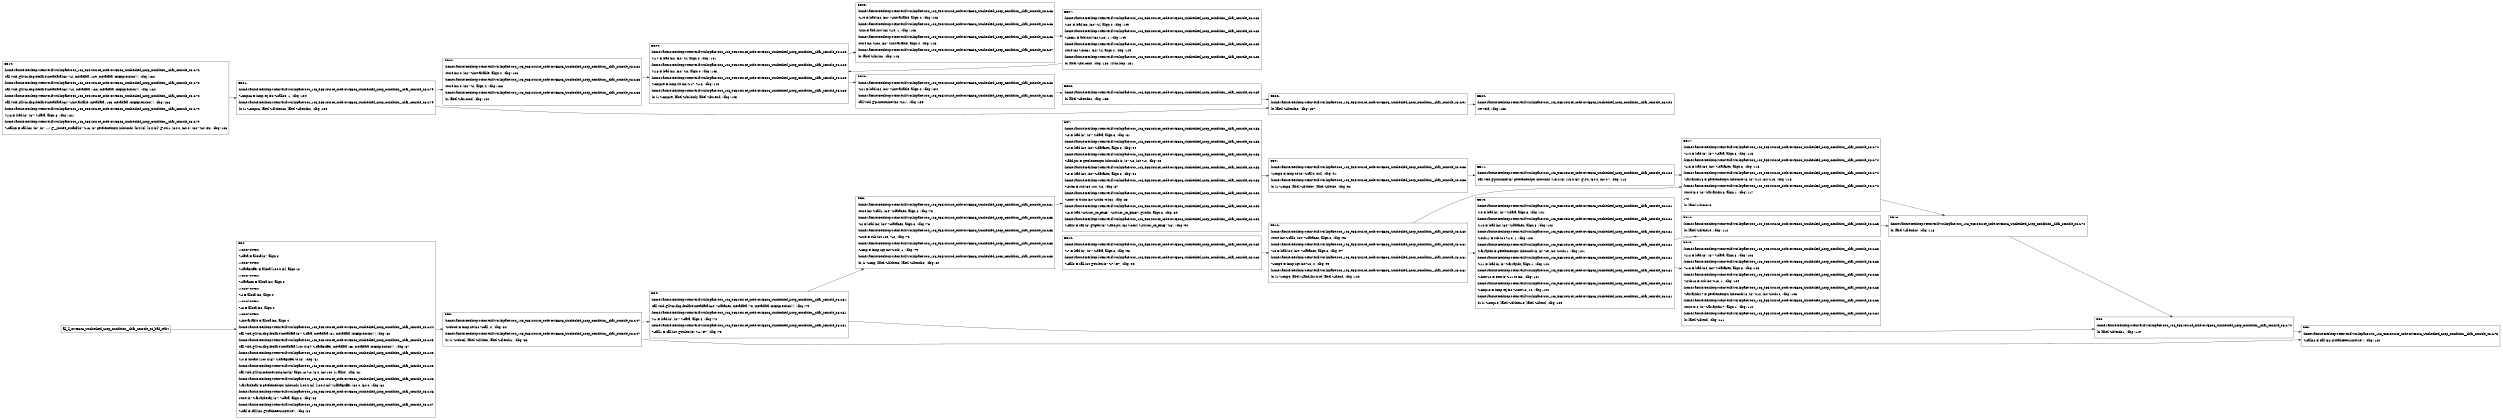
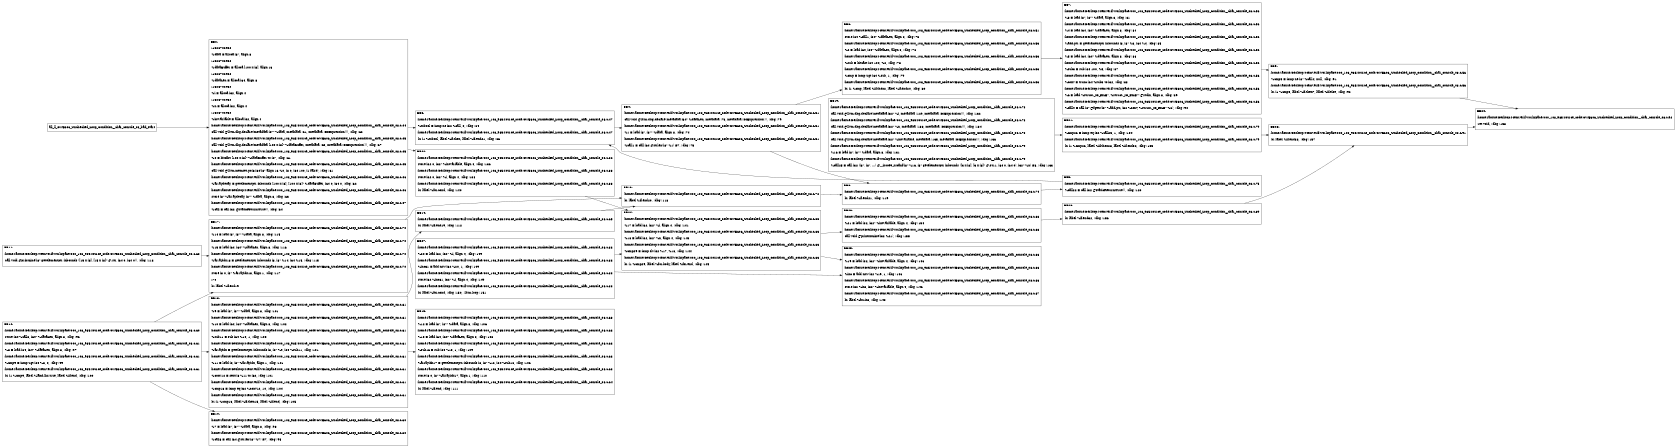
edge "BB25:" -> "BB27:": reversed
edge "BB21:" -> "BB22:": now "BB2:" -> "BB22:"
edge "BB9:" -> "BB11:": now "BB9:" -> "BB20:"
node "BB6:": text "%sub = sub i64 100, %2, !dbg !78" -> "%sub = bitcast i64 100, %2, !dbg !78"
edge "BB10:" -> "BB12:": reversed
edge "BB3:" -> "BB5:": reversed
